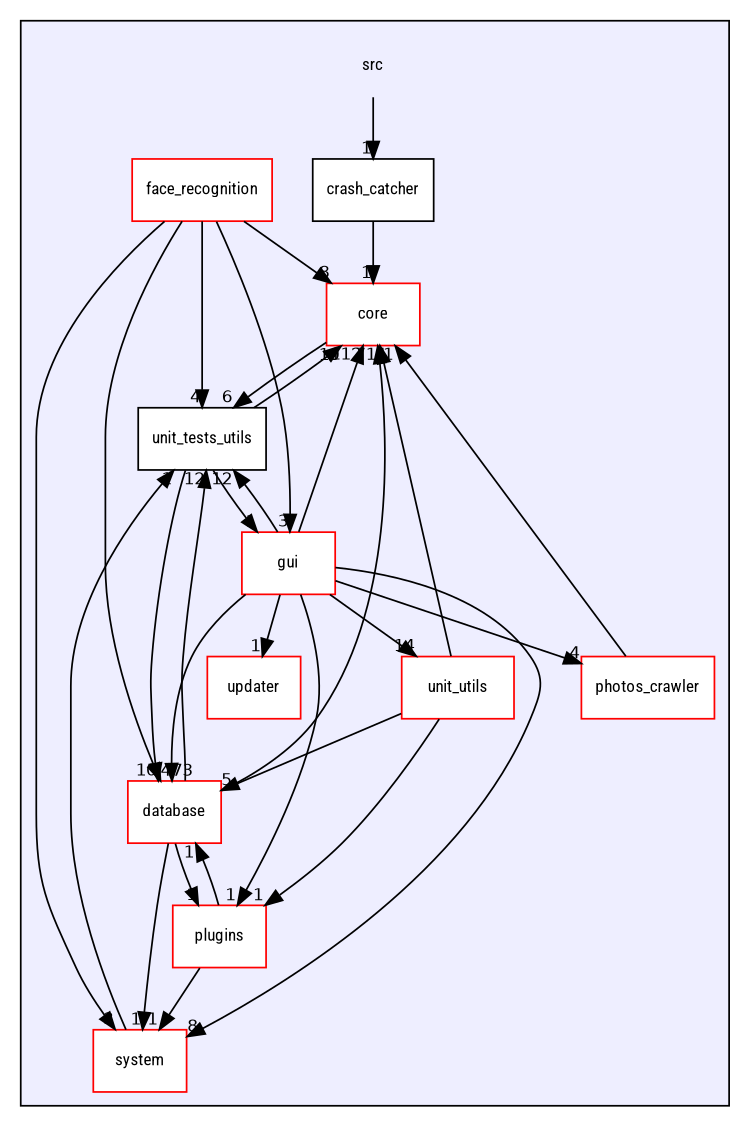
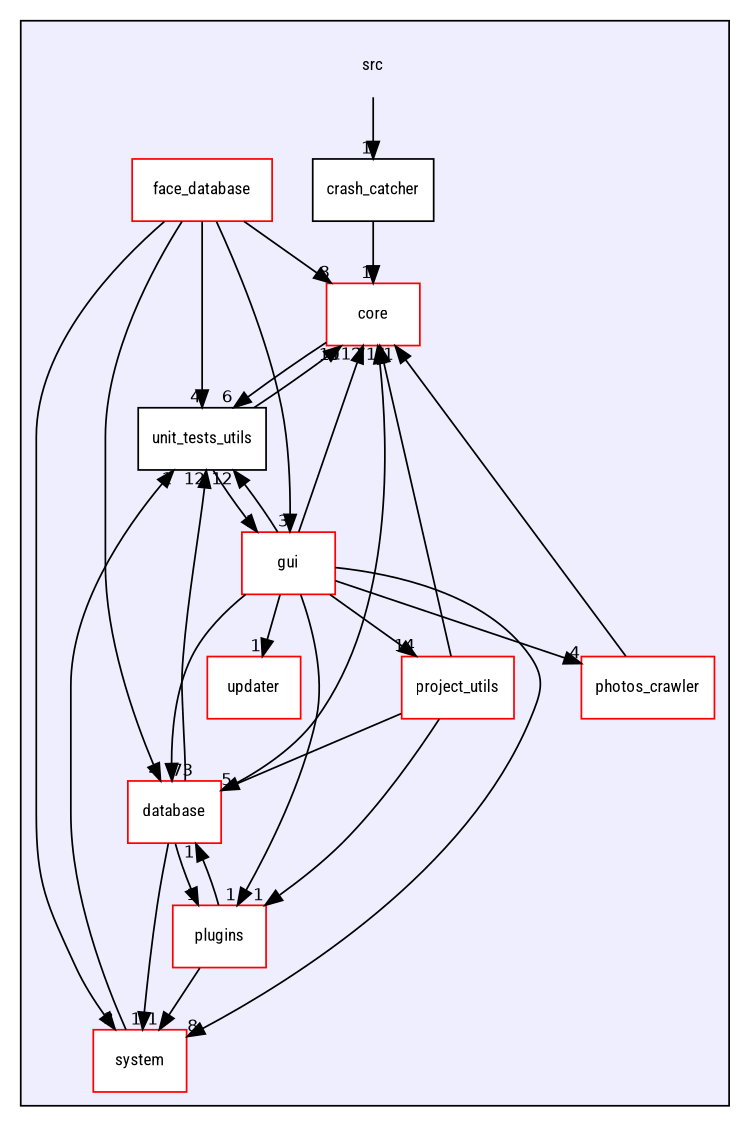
node "face_recognition": label "face_recognition" -> "face_database"
edge "unit_tests_utils" -> "database": removed
node "unit_utils": label "unit_utils" -> "project_utils"
